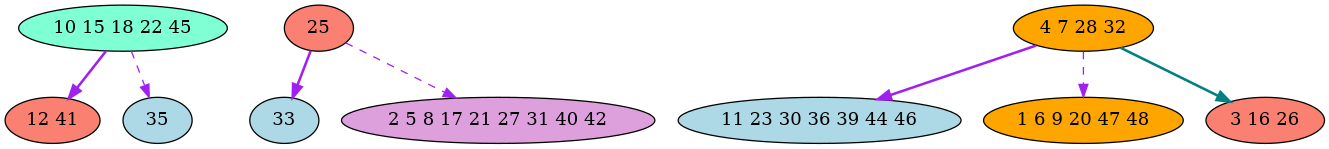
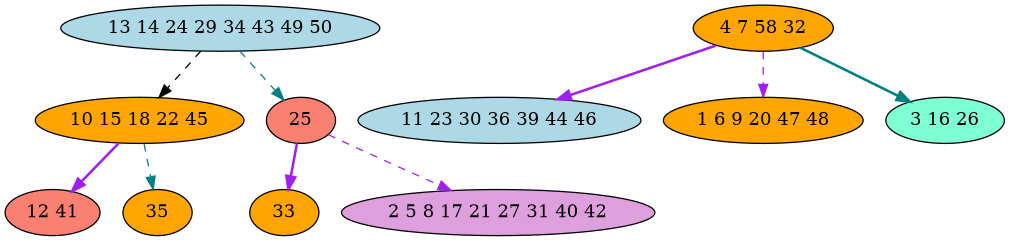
node "10 15 18 22 45": fillcolor aquamarine -> orange
node "13 14 24 29 34 43 49 50": added
node "4 7 28 32": label "4 7 28 32" -> "4 7 58 32"
edge "10 15 18 22 45" -> "35": color purple -> teal
node "35": fillcolor lightblue -> orange
node "33": fillcolor lightblue -> orange
node "3 16 26": fillcolor salmon -> aquamarine
